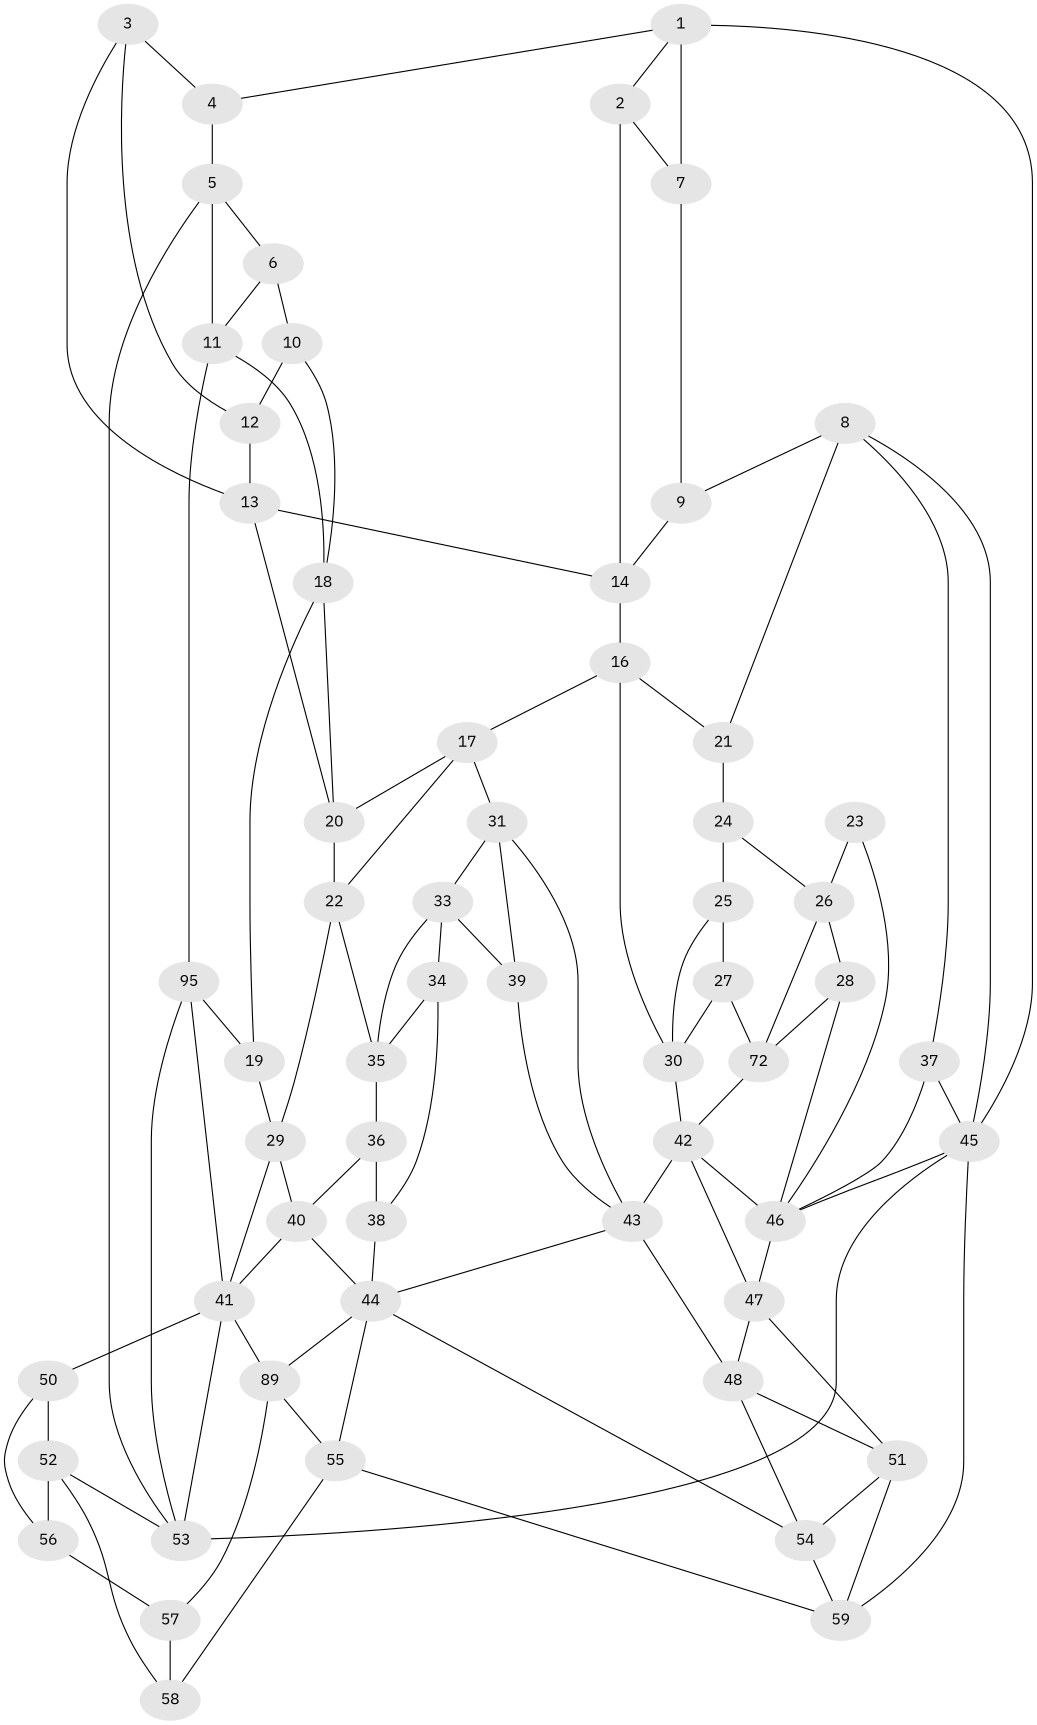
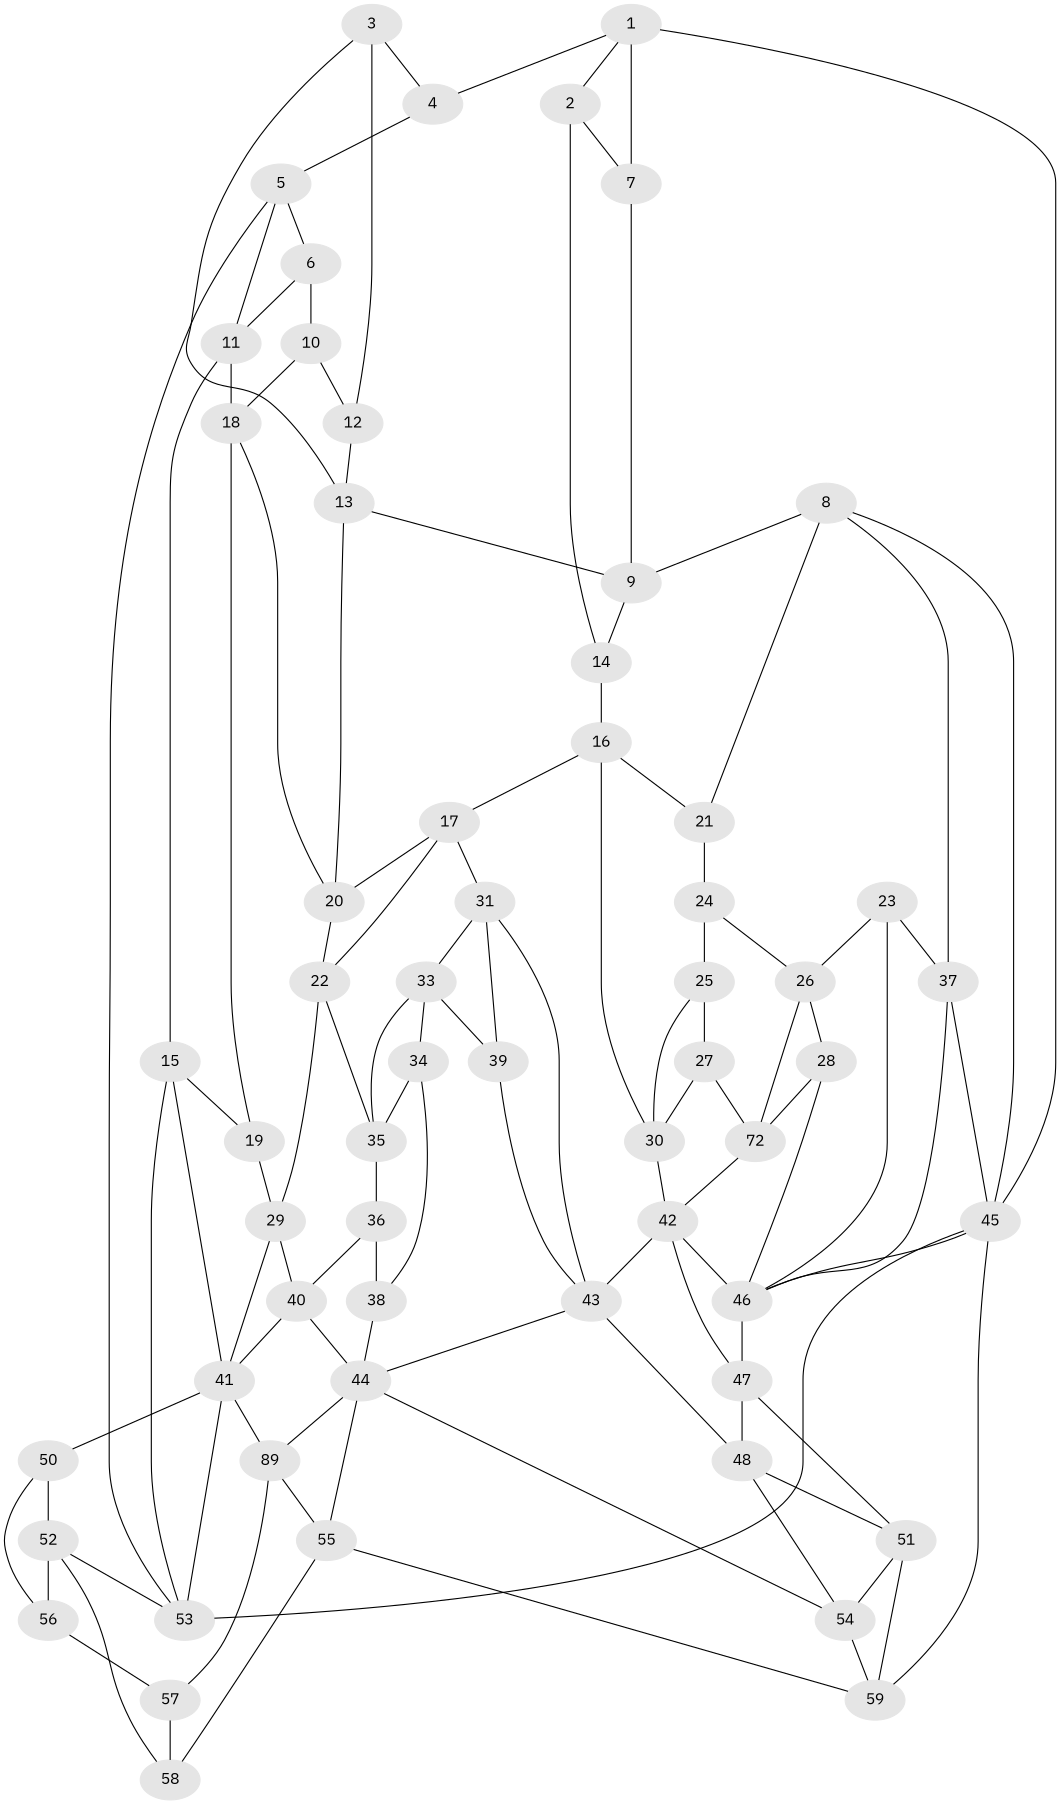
edge "13" -- "14": now "13" -- "9"
edge "23" -- "37": added
node "95": label "95" -> "15"
